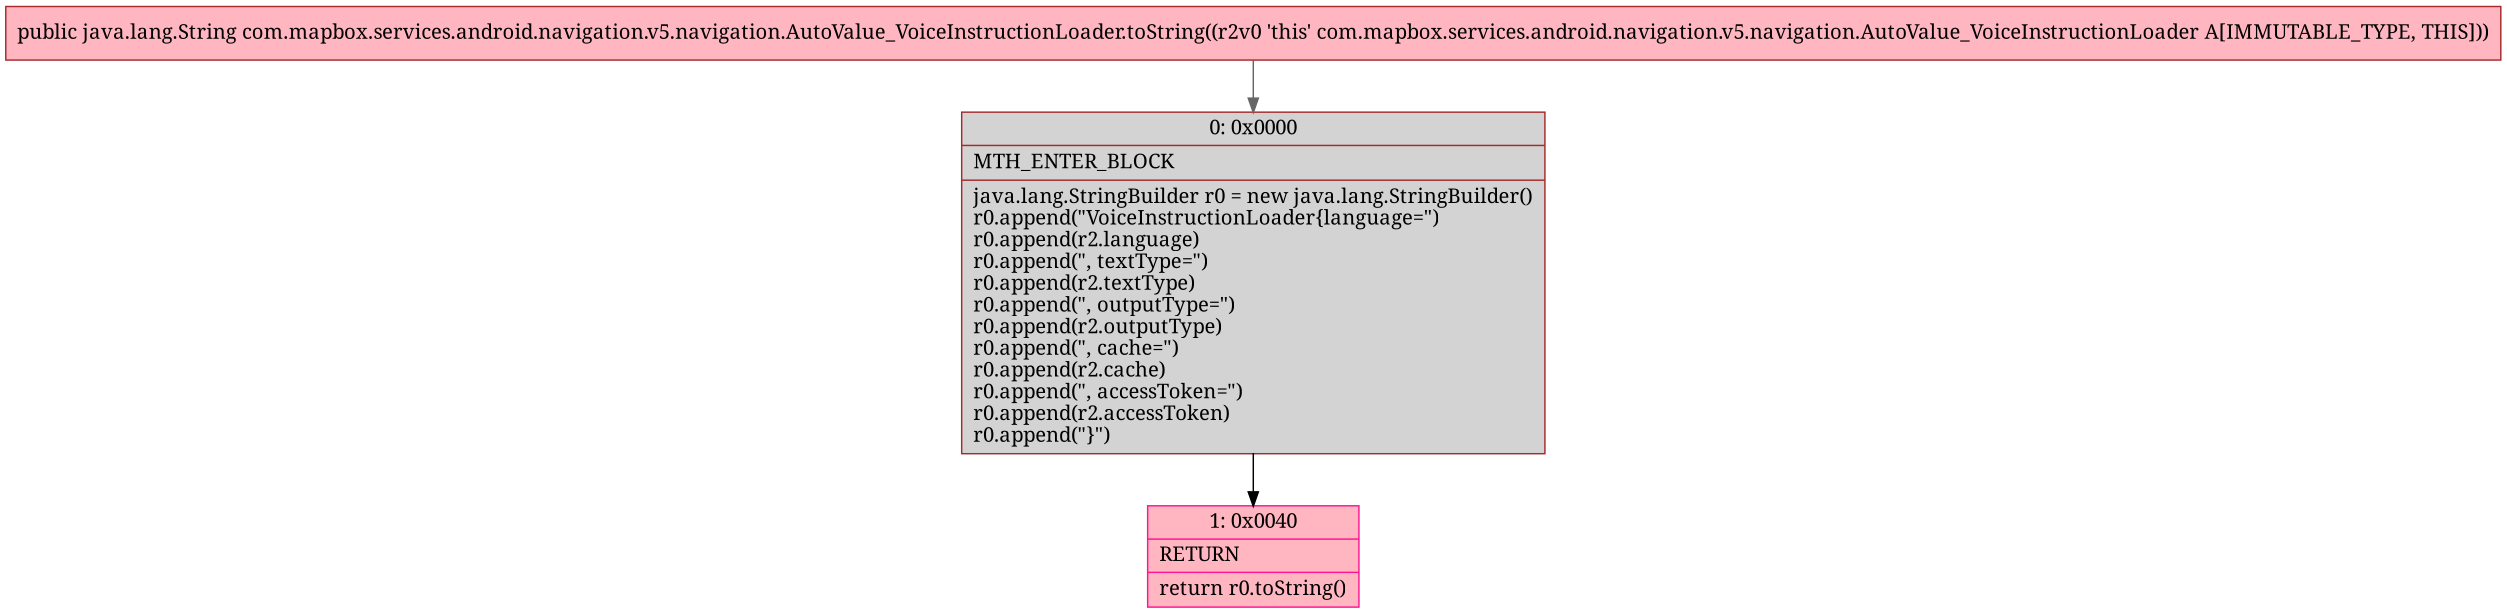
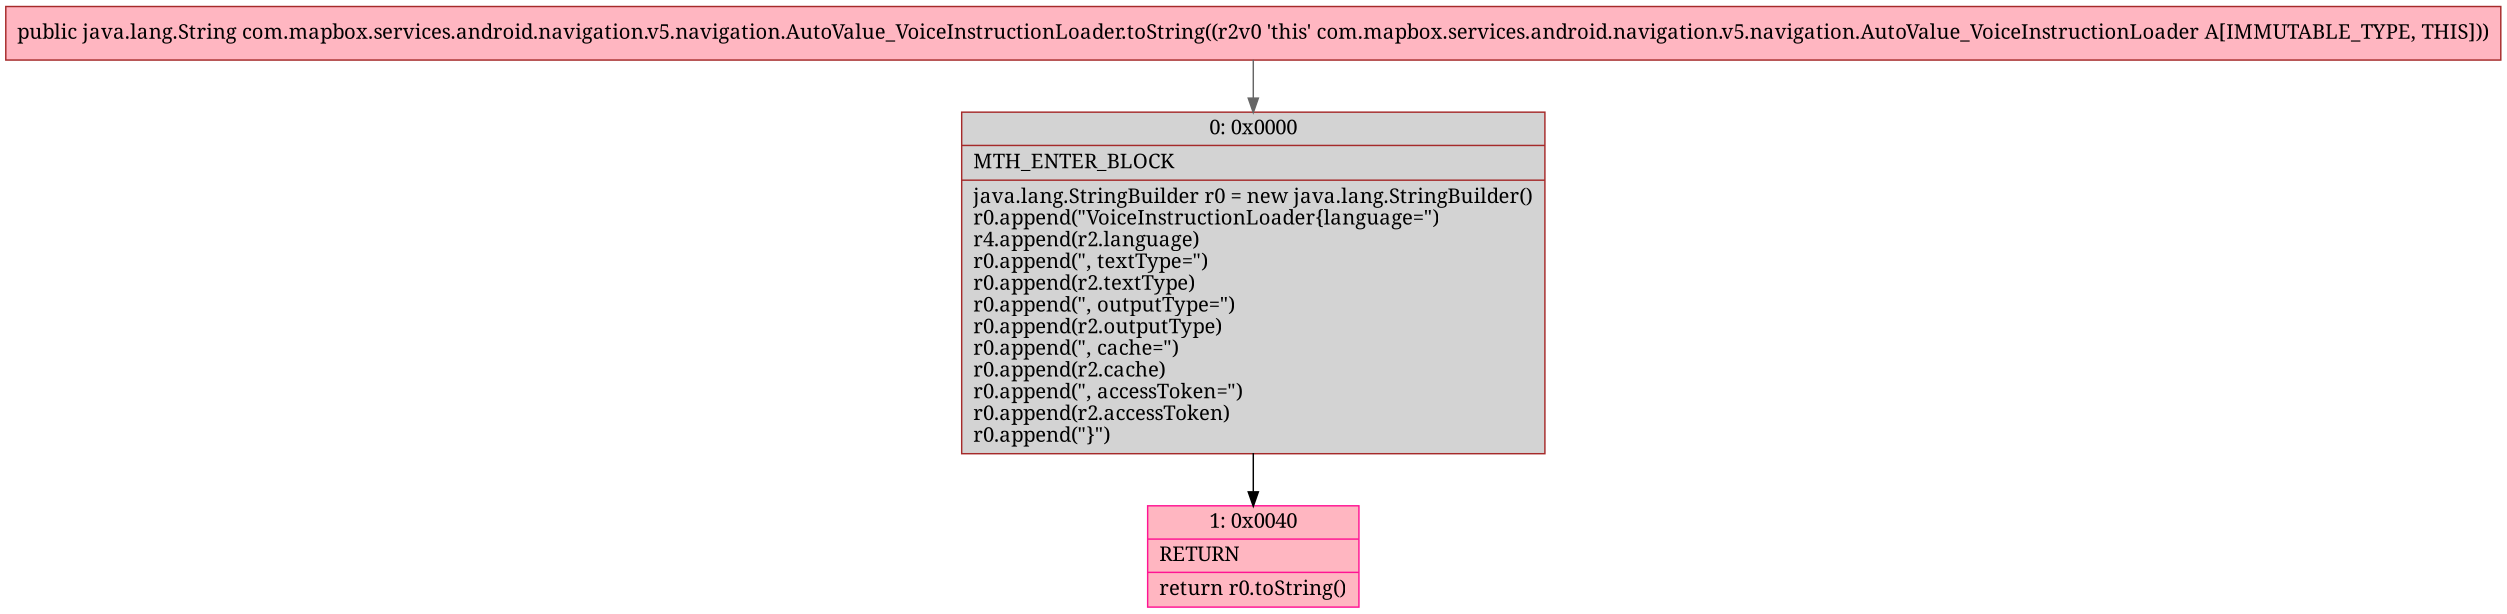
node "0: 0x0000": text "r0.append(r2.language)" -> "r4.append(r2.language)"
